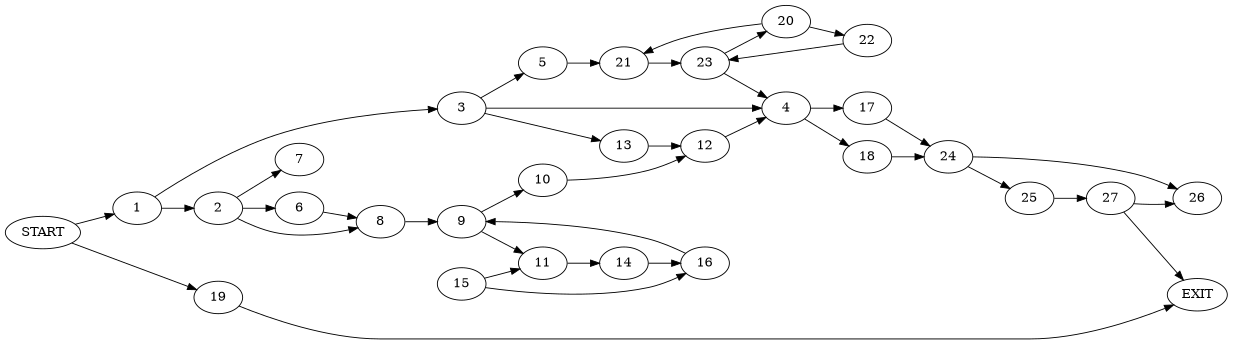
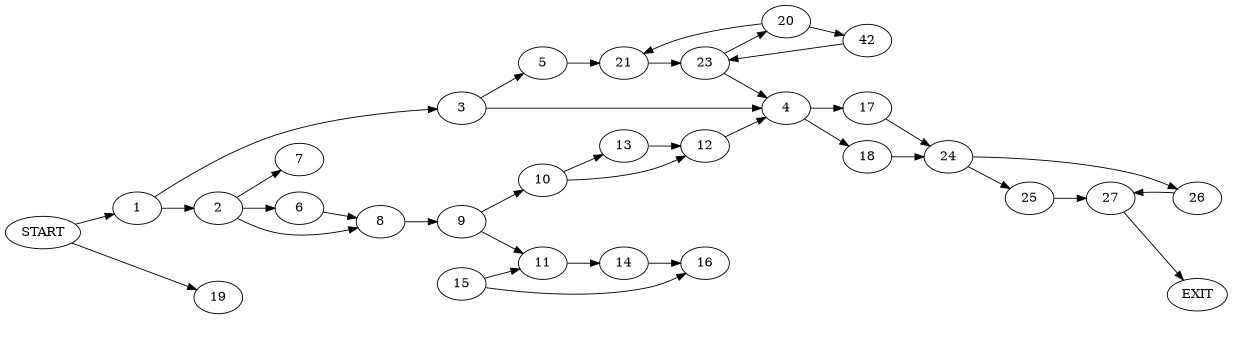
node "22": label "22" -> "42"
edge "3" -> "13": now "10" -> "13"
edge "27" -> "26": reversed
edge "16" -> "9": removed
edge "19" -> "EXIT": removed
